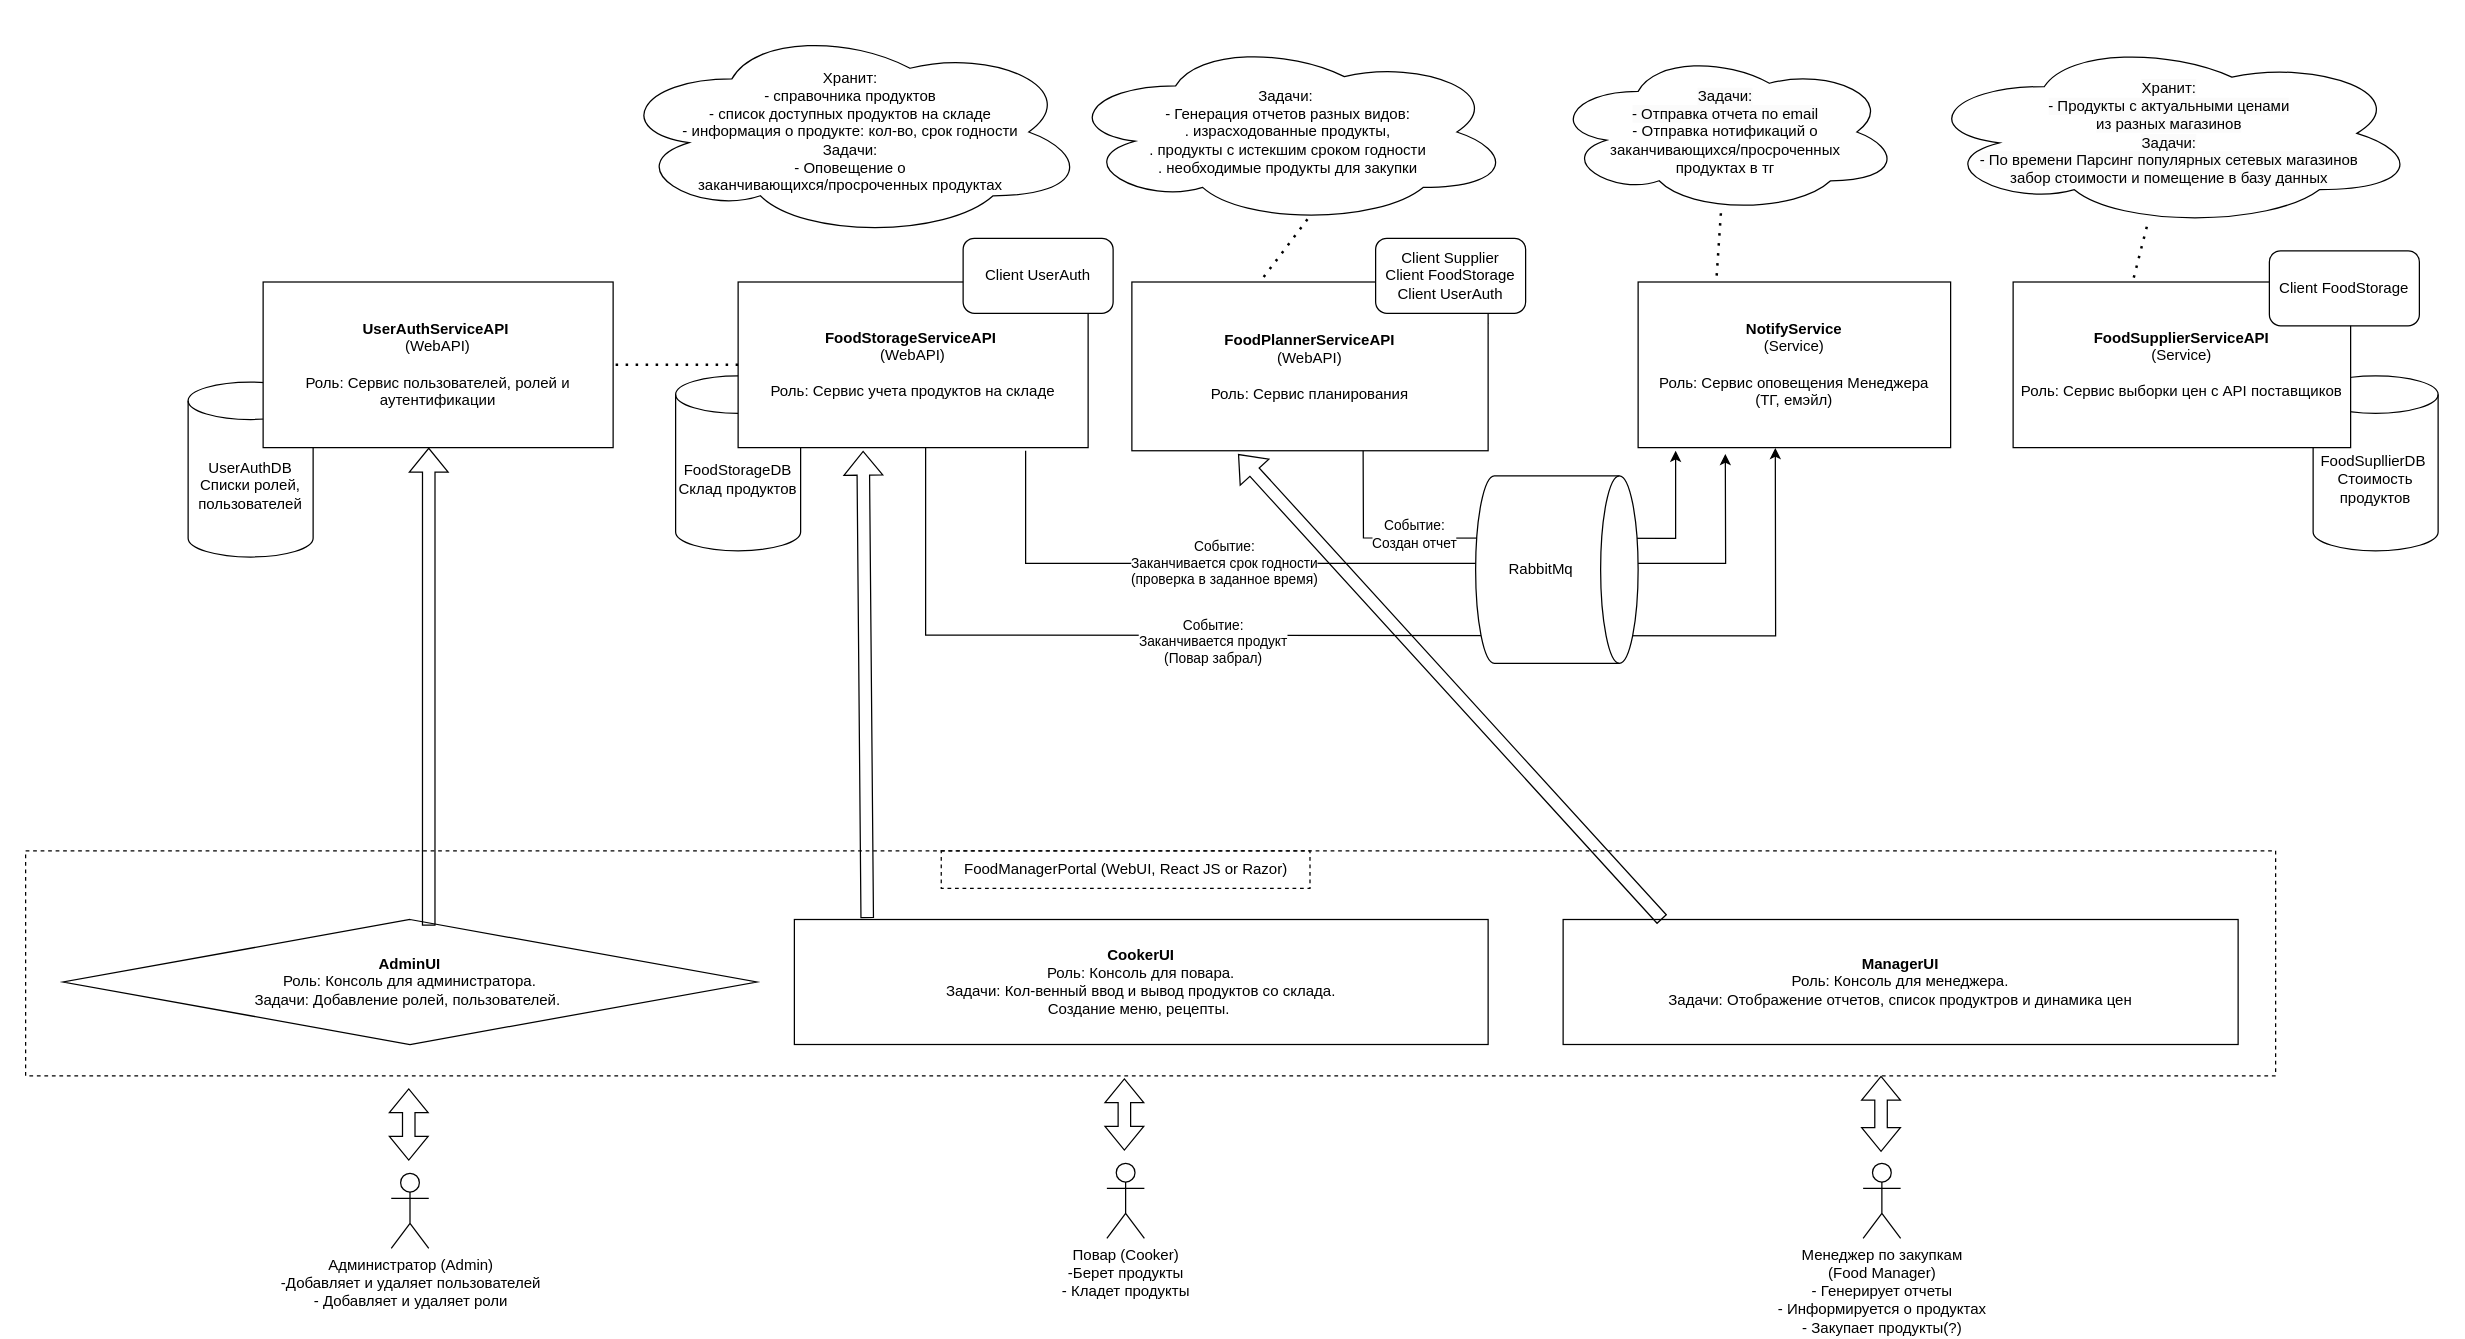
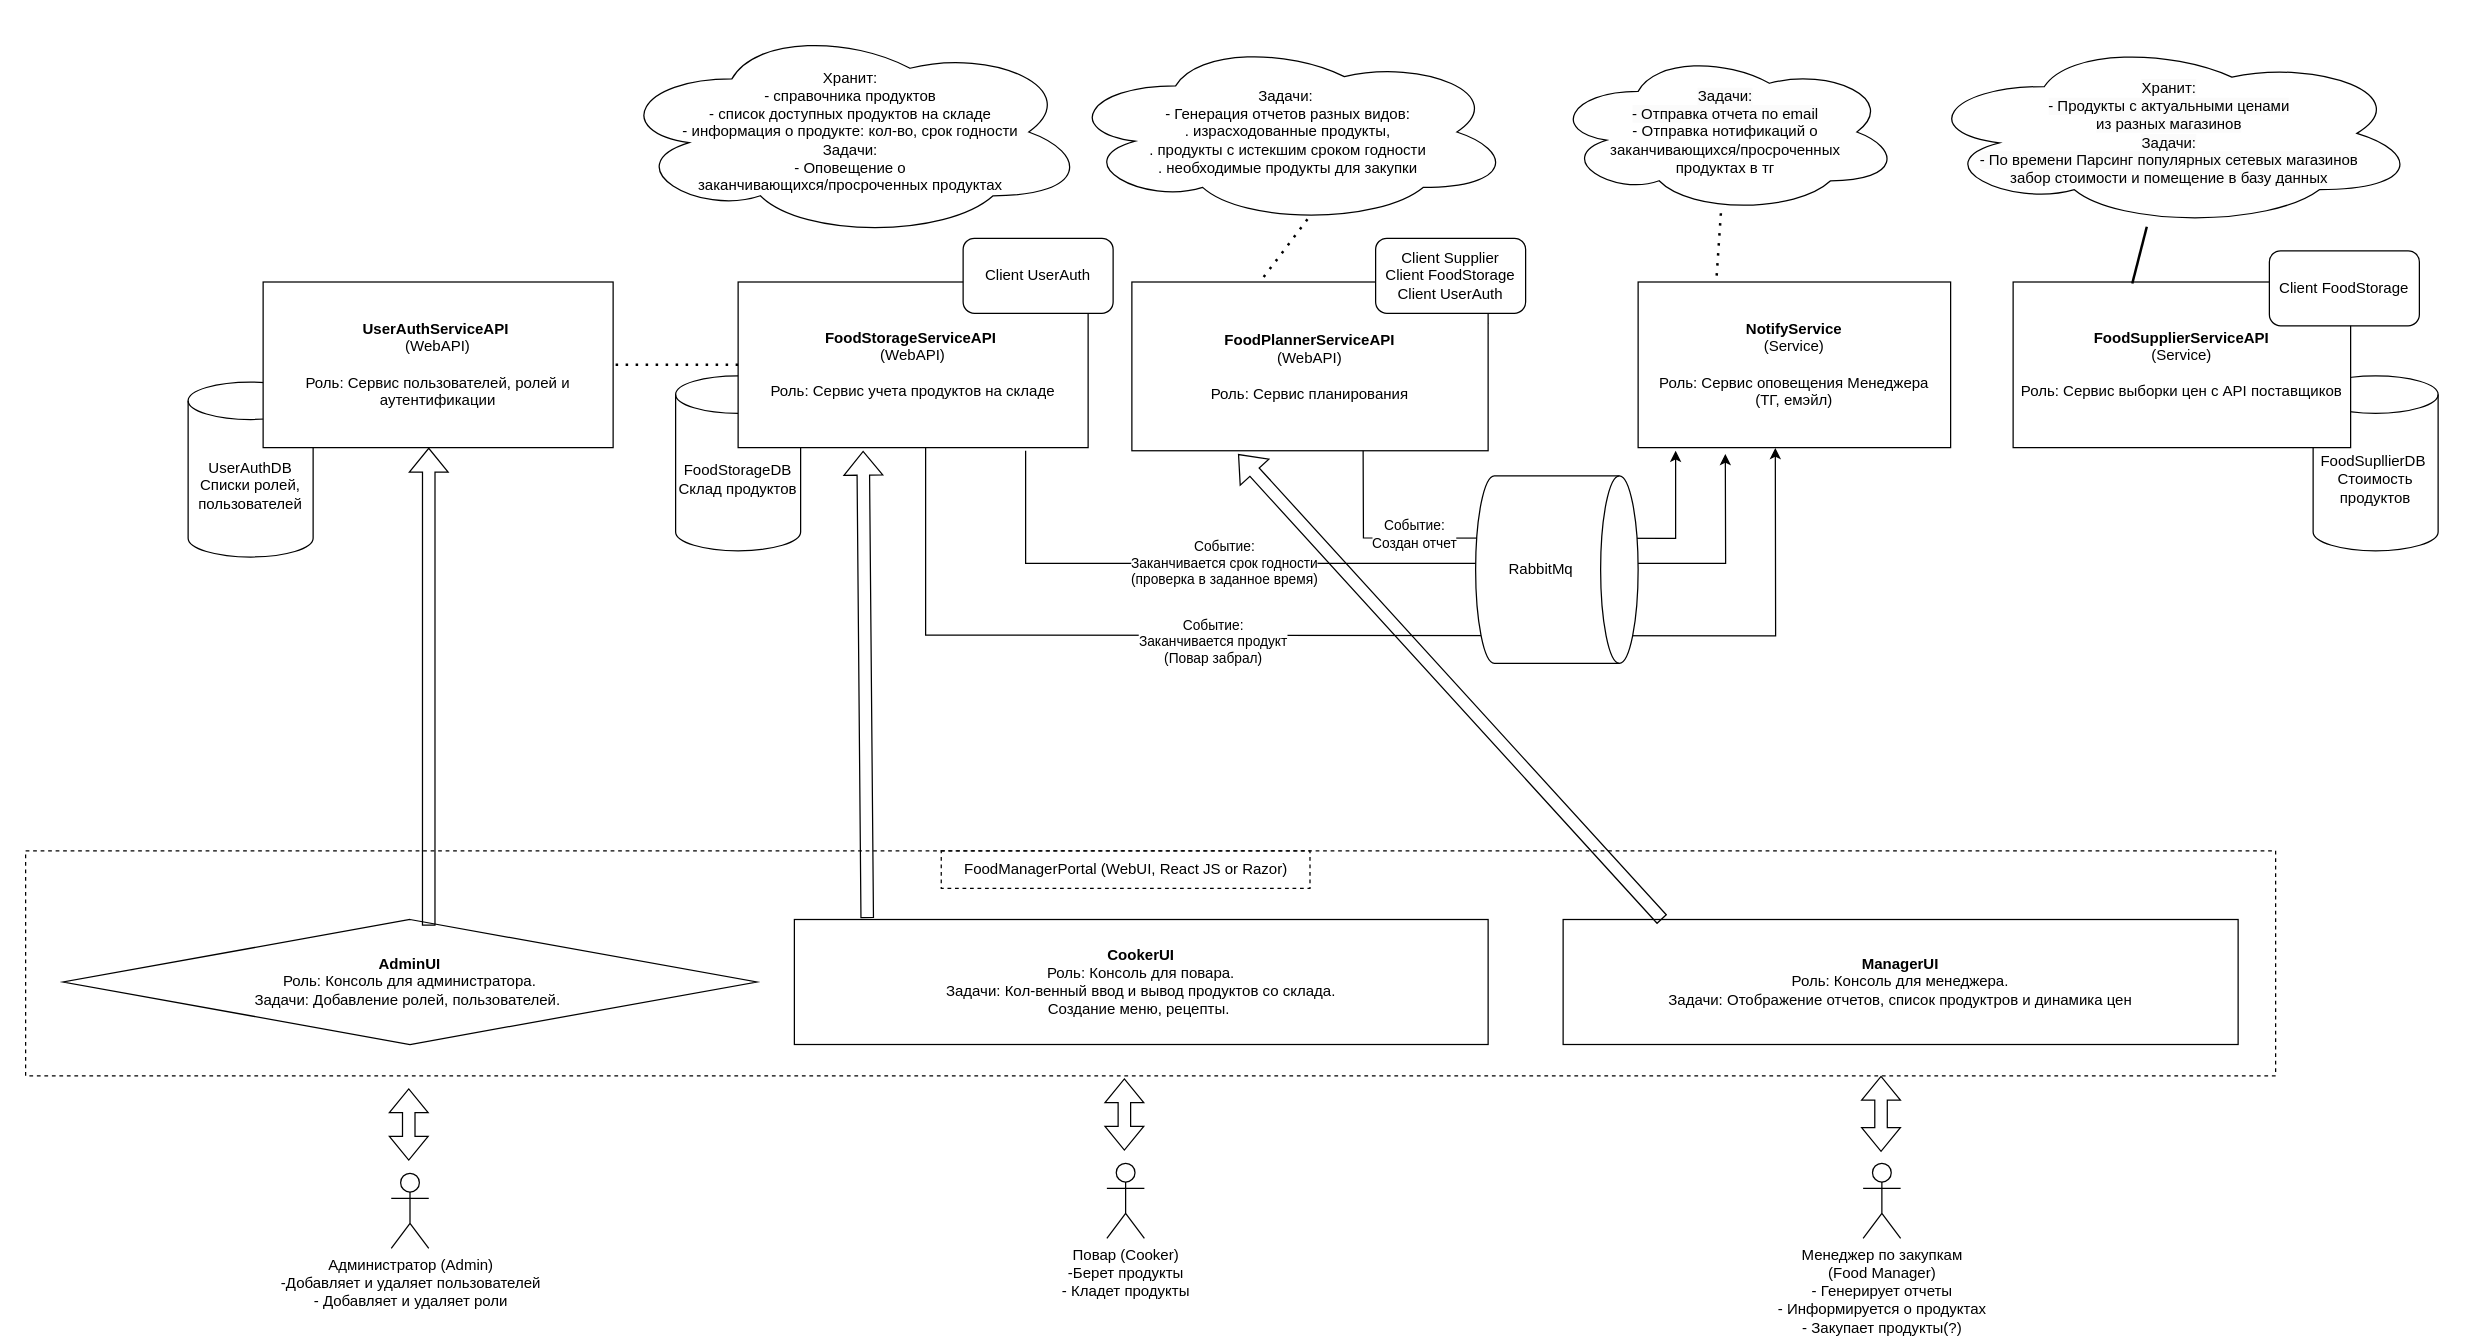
edge "Хранит: - Продукты с актуальными ценами из разных магазинов Задачи: - По времени Парсинг популярных сетевых магазинов забор стоимости и помещение в базу данных" -- "FoodSupplierServiceAPI (Service) Роль: Сервис выборки цен с API поставщиков": style dashed -> solid
